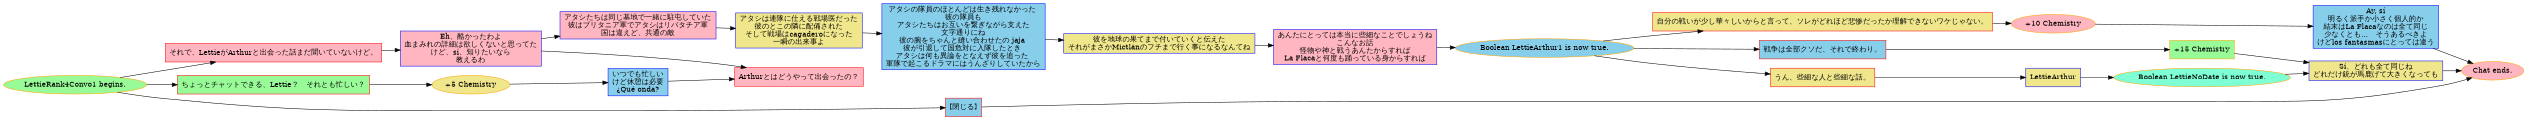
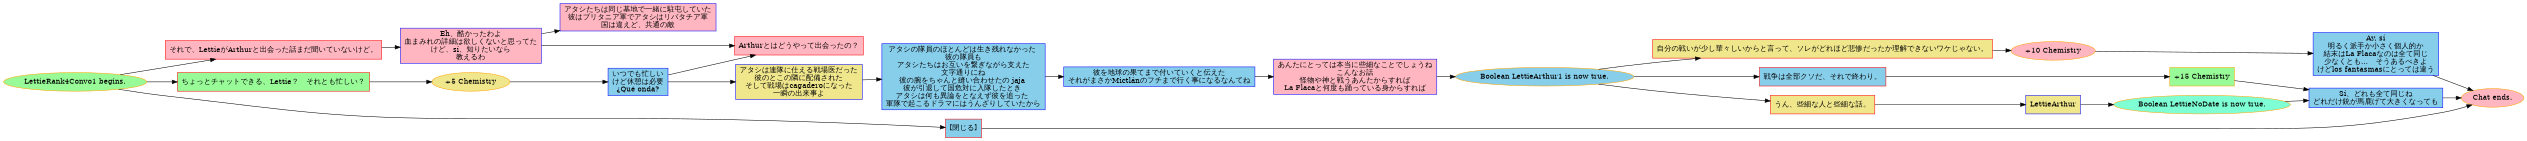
edge "アタシたちは同じ基地で一緒に駐屯していた 彼はブリタニア軍でアタシはリバタチア軍 国は違えど、共通の敵" -> "アタシは連隊に仕える戦場医だった 彼のとこの隣に配備された そして戦場はcagaderoになった 一瞬の出来事よ": now "いつでも忙しい けど休憩は必要 ¿Qué onda?" -> "アタシは連隊に仕える戦場医だった 彼のとこの隣に配備された そして戦場はcagaderoになった 一瞬の出来事よ"
node "彼を地球の果てまで付いていくと伝えた それがまさかMictlánのフチまで行く事になるなんてね": fillcolor khaki -> skyblue
node "Sí、どれも全て同じね どれだけ銃が馬鹿げて大きくなっても": fillcolor khaki -> skyblue
